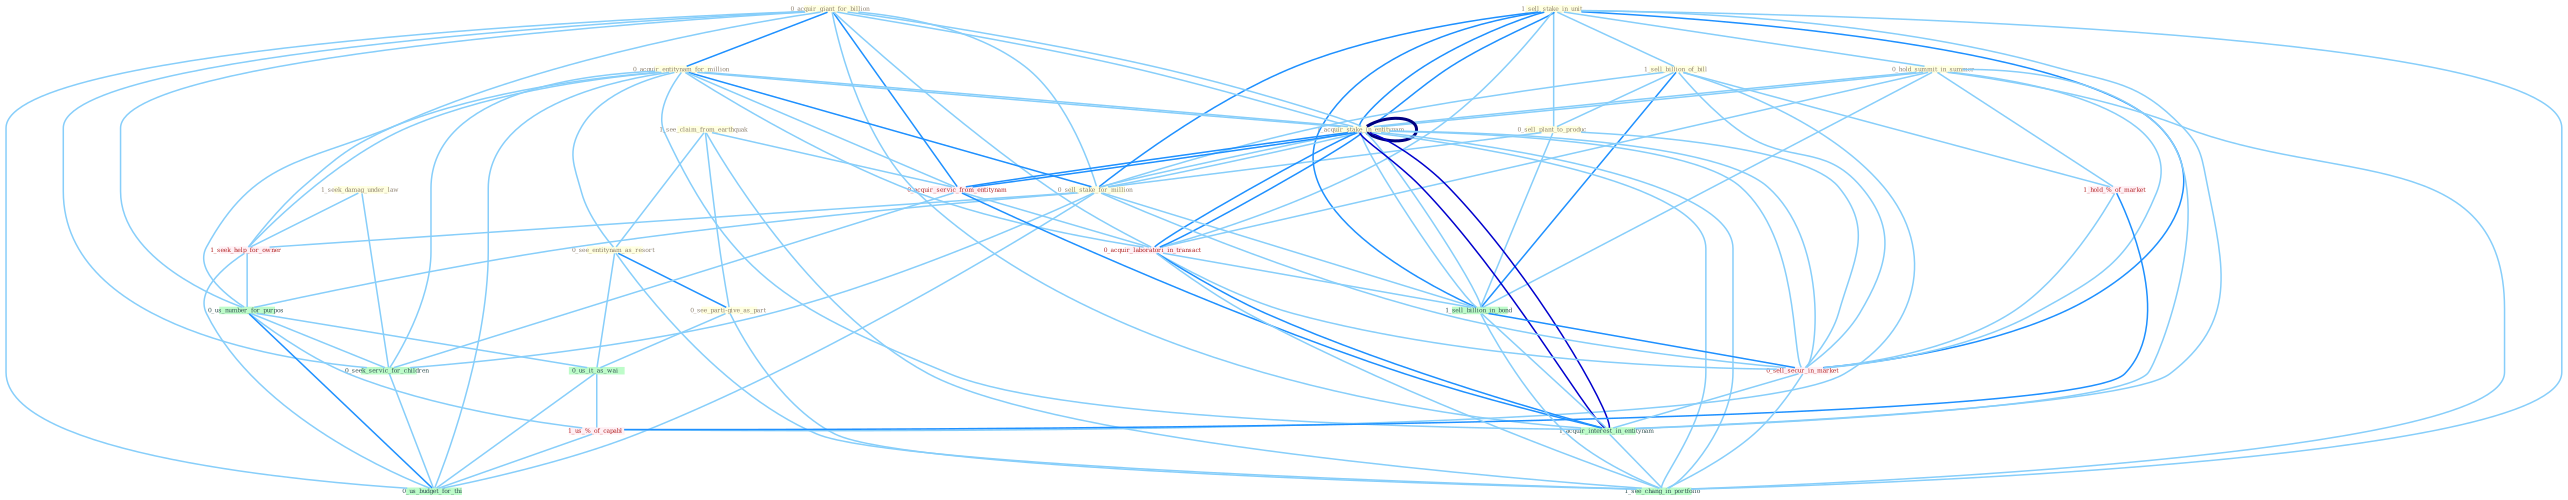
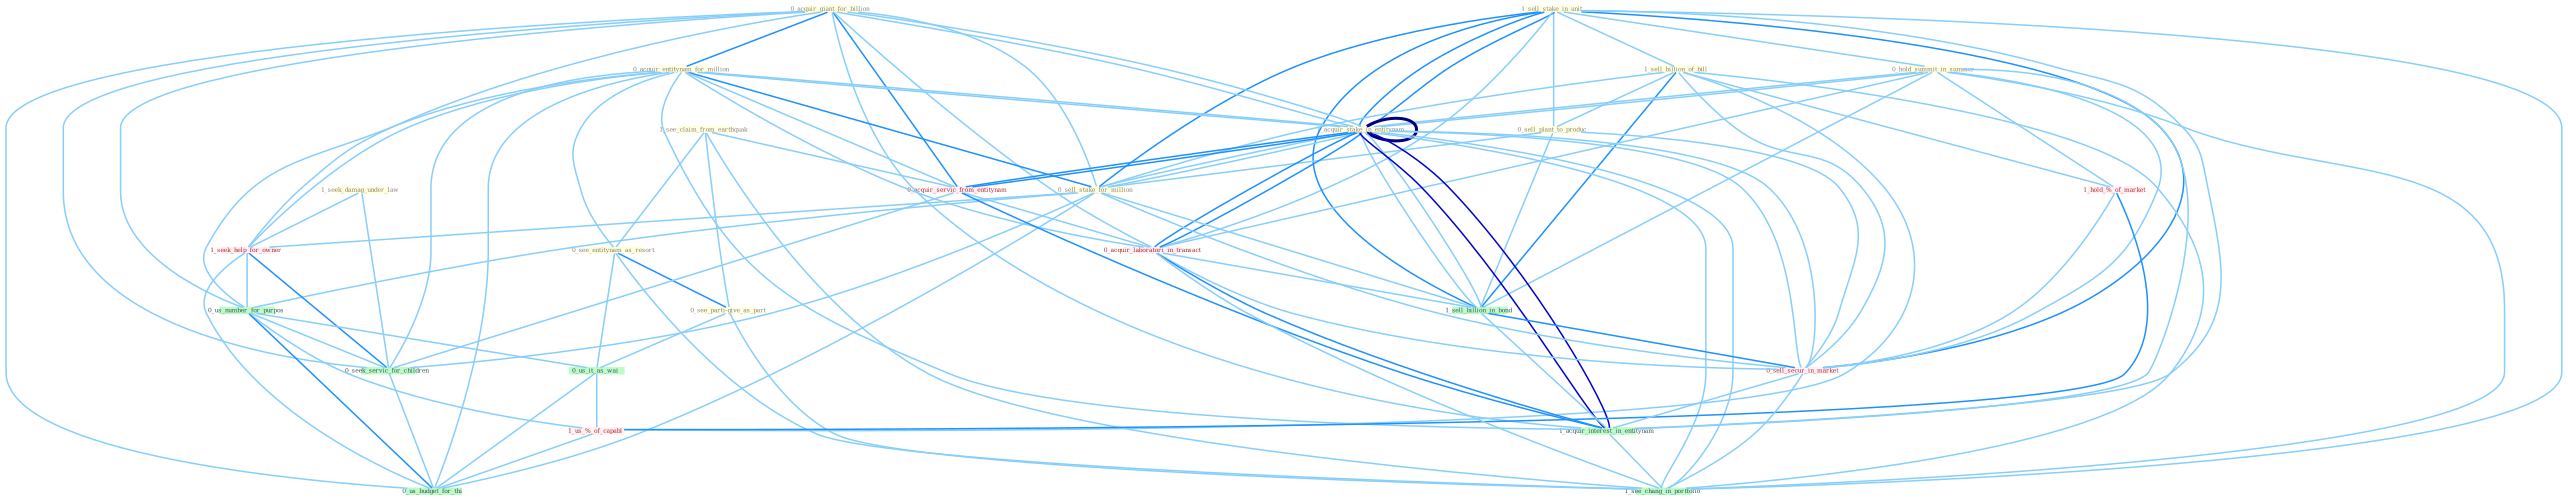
edge "1_seek_help_for_owner" -- "0_seek_servic_for_children": added
edge "1_sell_billion_in_bond" -- "1_see_chang_in_portfolio": now "1_sell_billion_of_bill" -- "1_see_chang_in_portfolio"
